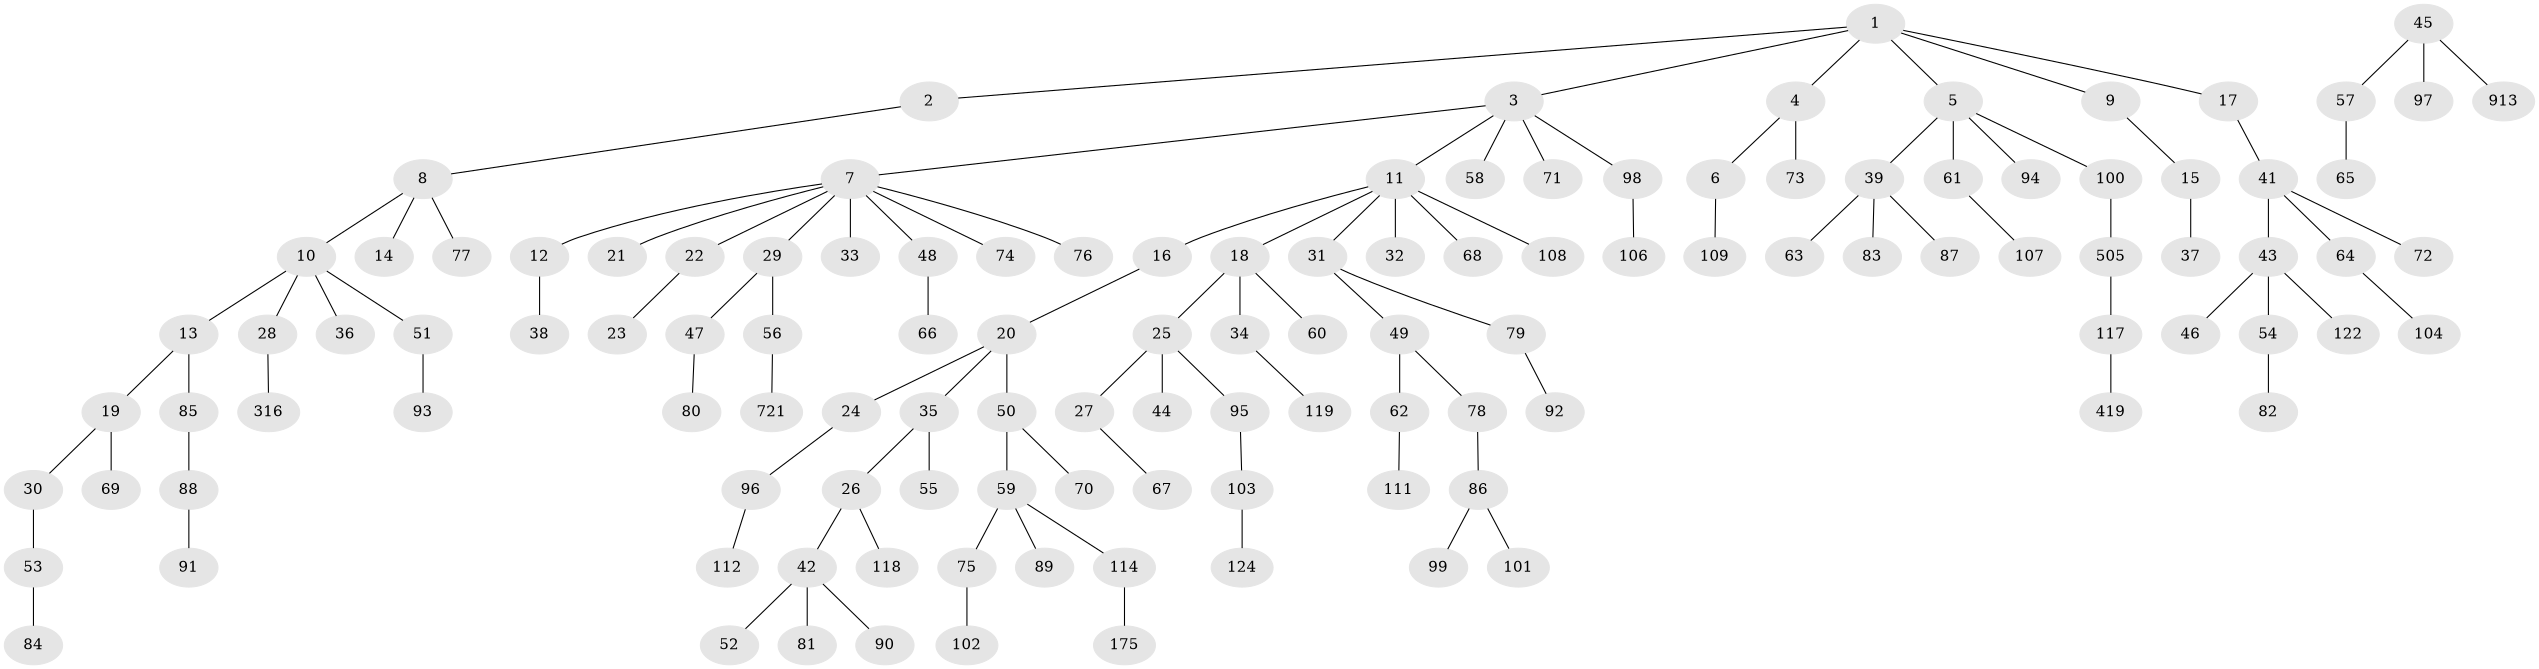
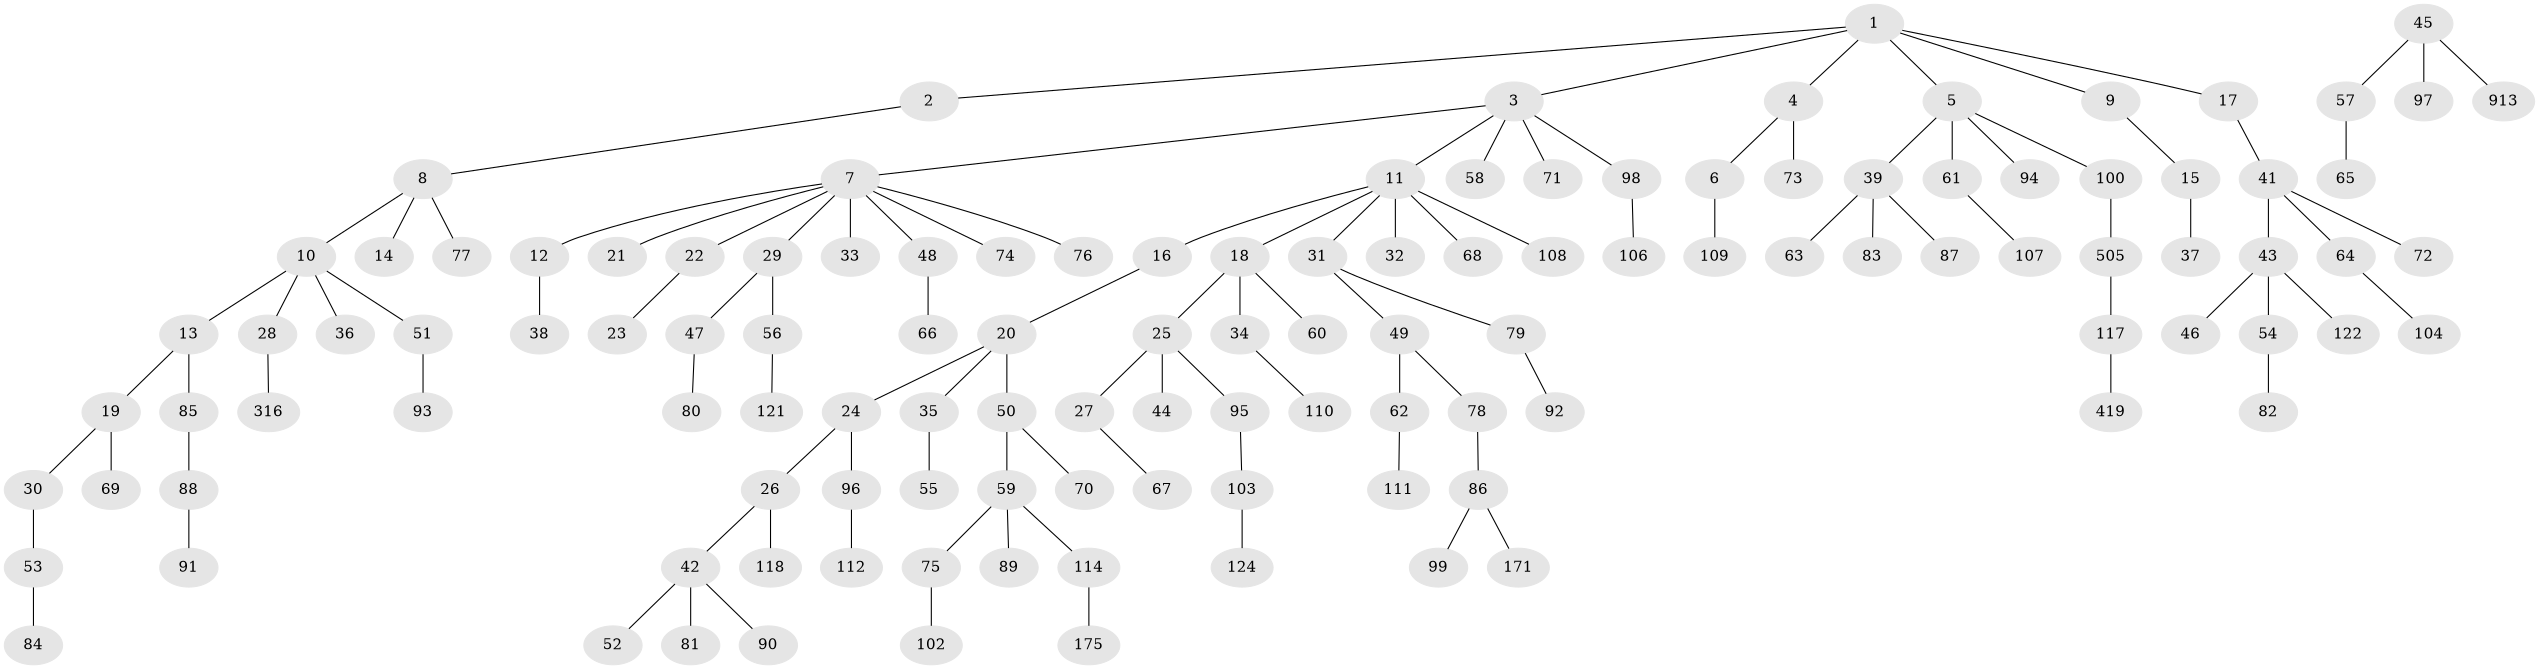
node "721": label "721" -> "121"
node "119": label "119" -> "110"
edge "35" -- "26": now "24" -- "26"
node "101": label "101" -> "171"
